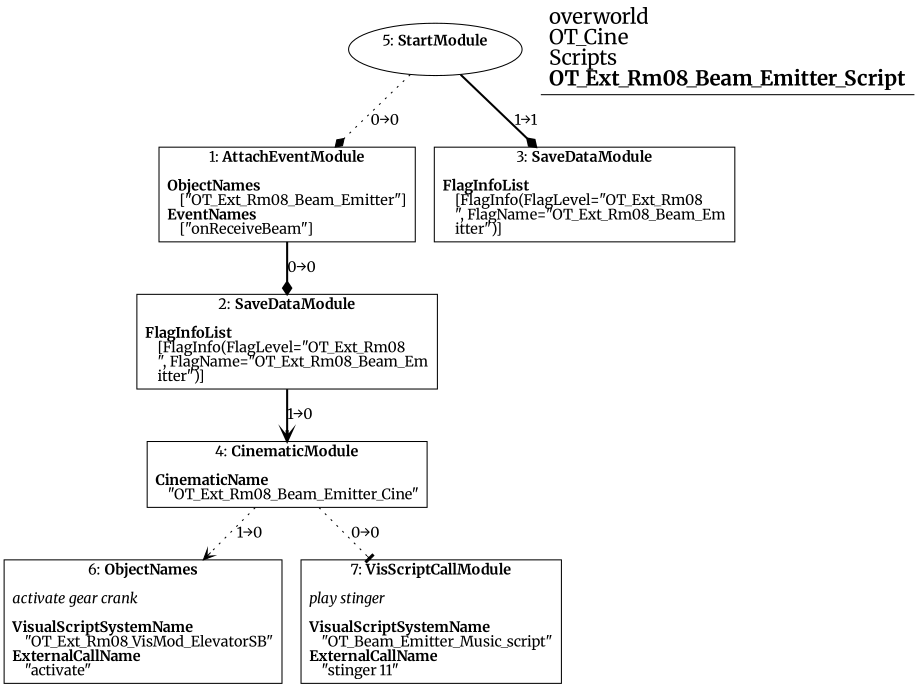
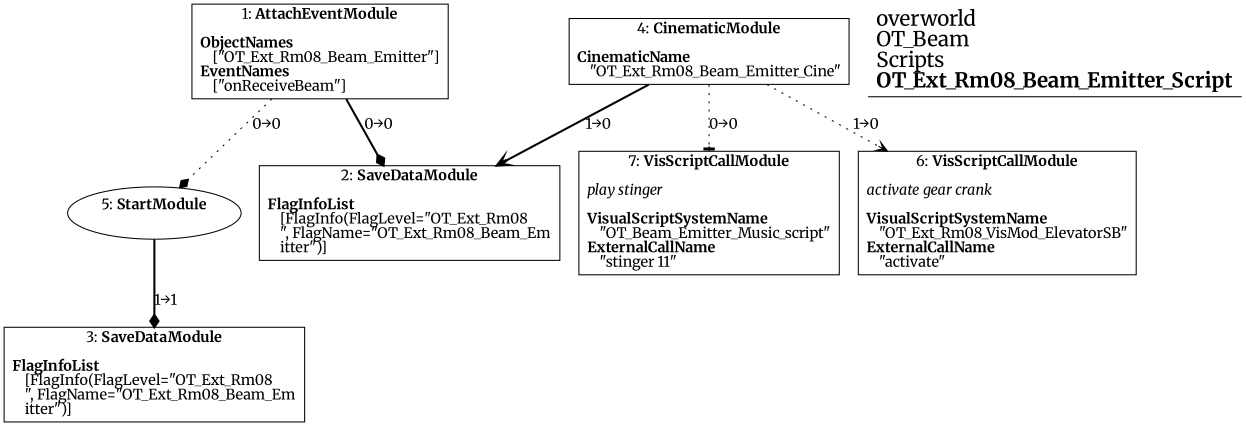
node "overworld": text "OT_Cine" -> "OT_Beam"
edge "5:" -> "1:": reversed
edge "2:" -> "4:": reversed
node "6:": text "ObjectNames" -> "VisScriptCallModule"
